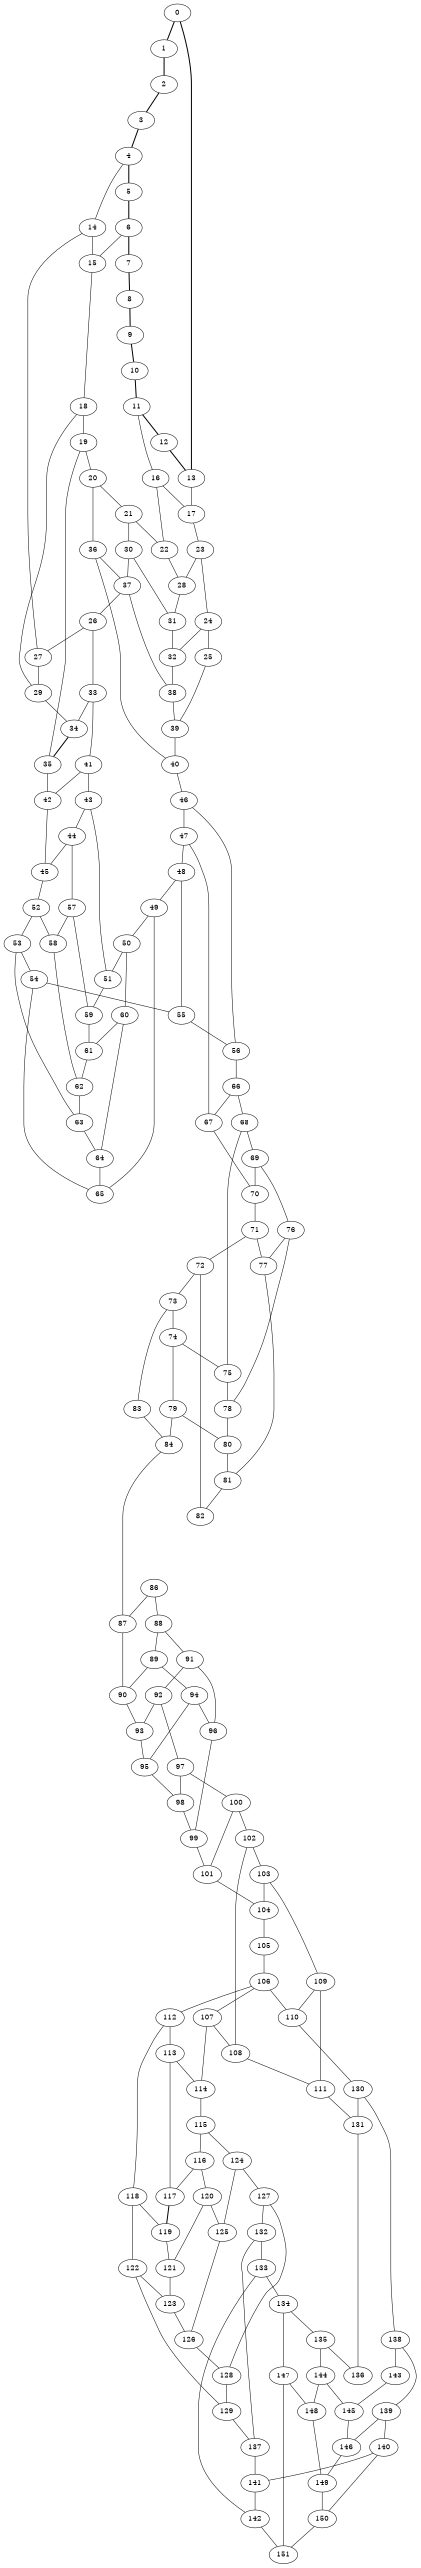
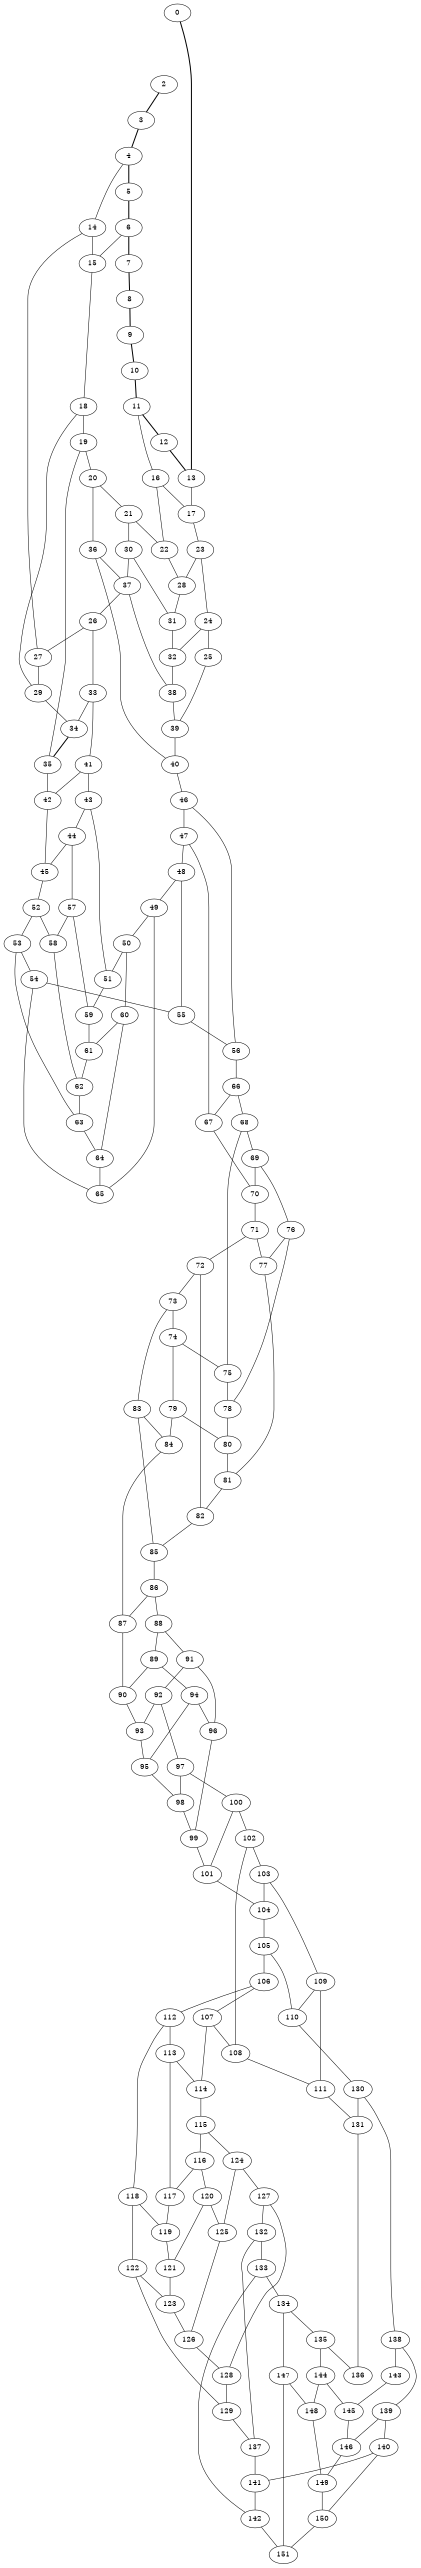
node "1": removed
node "85": added
edge "106" -- "110": now "105" -- "110"
edge "117" -- "119": style bold -> solid
